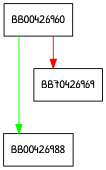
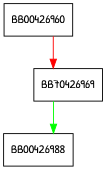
edge "BB00426960" -> "BB00426988": now "BB70426969" -> "BB00426988"
